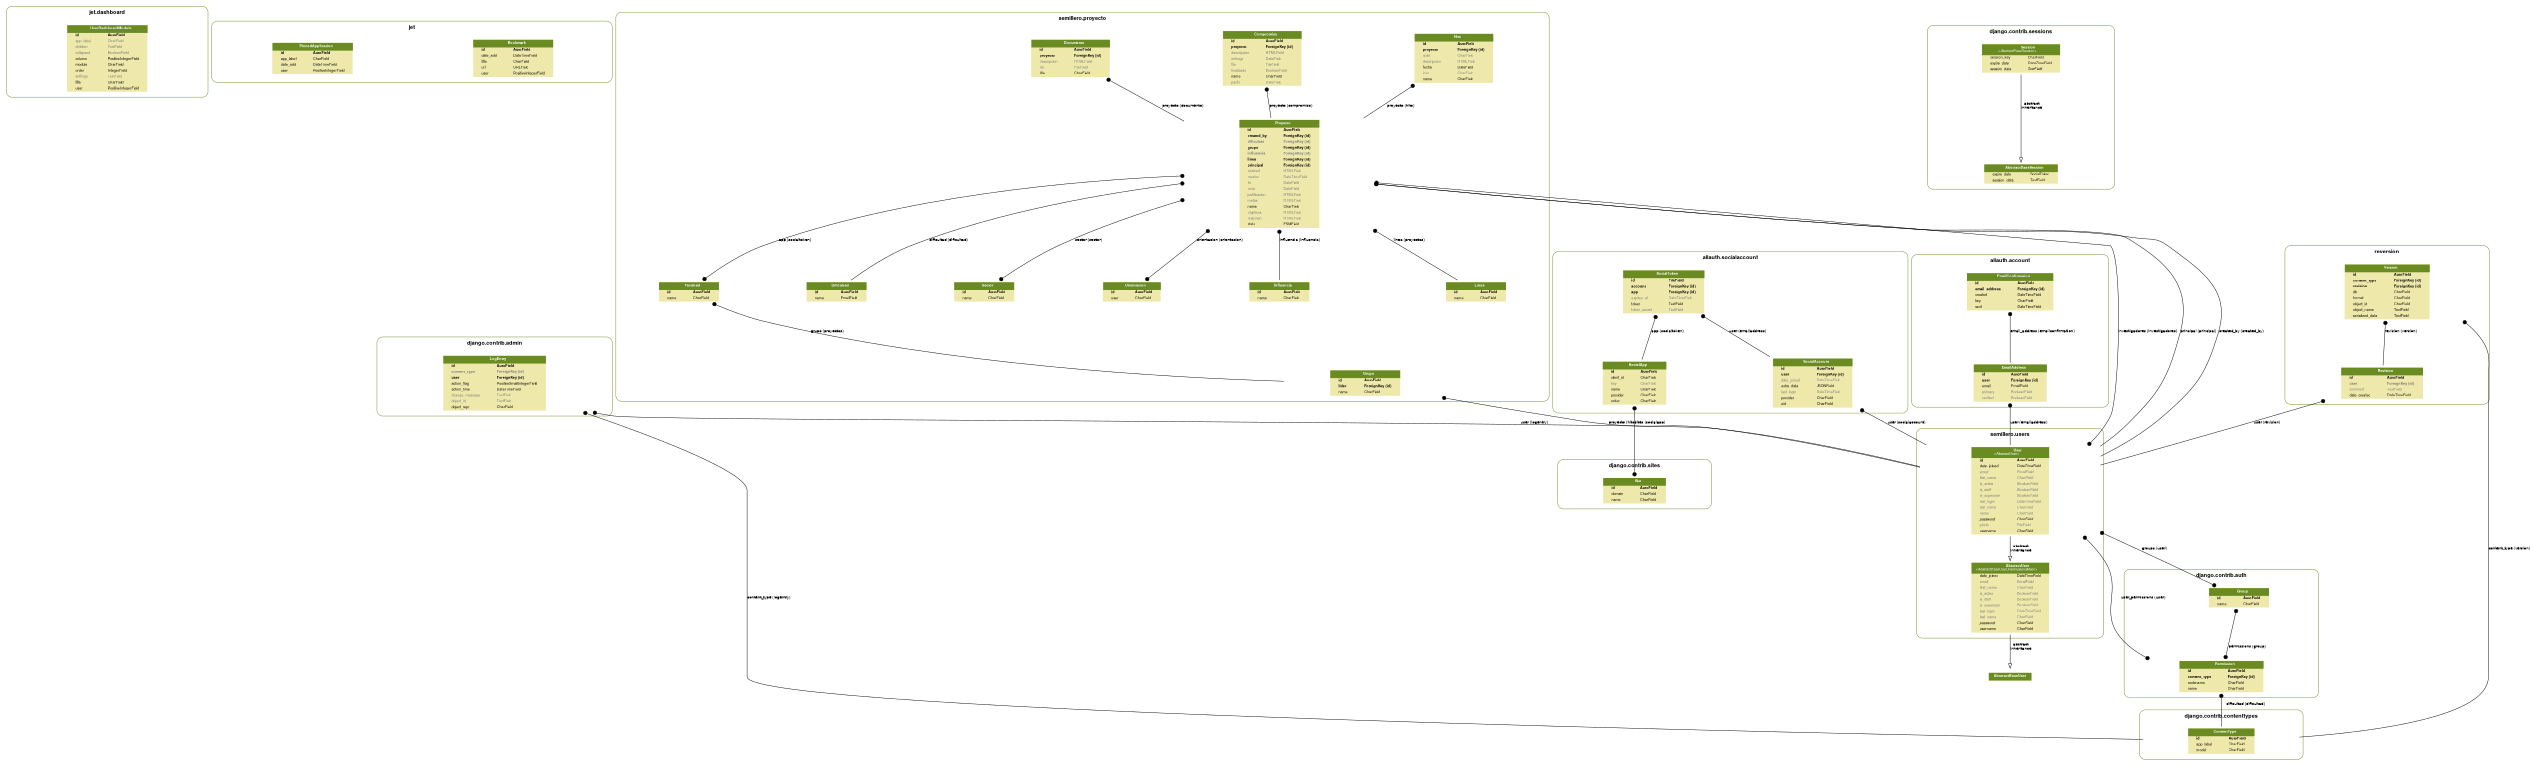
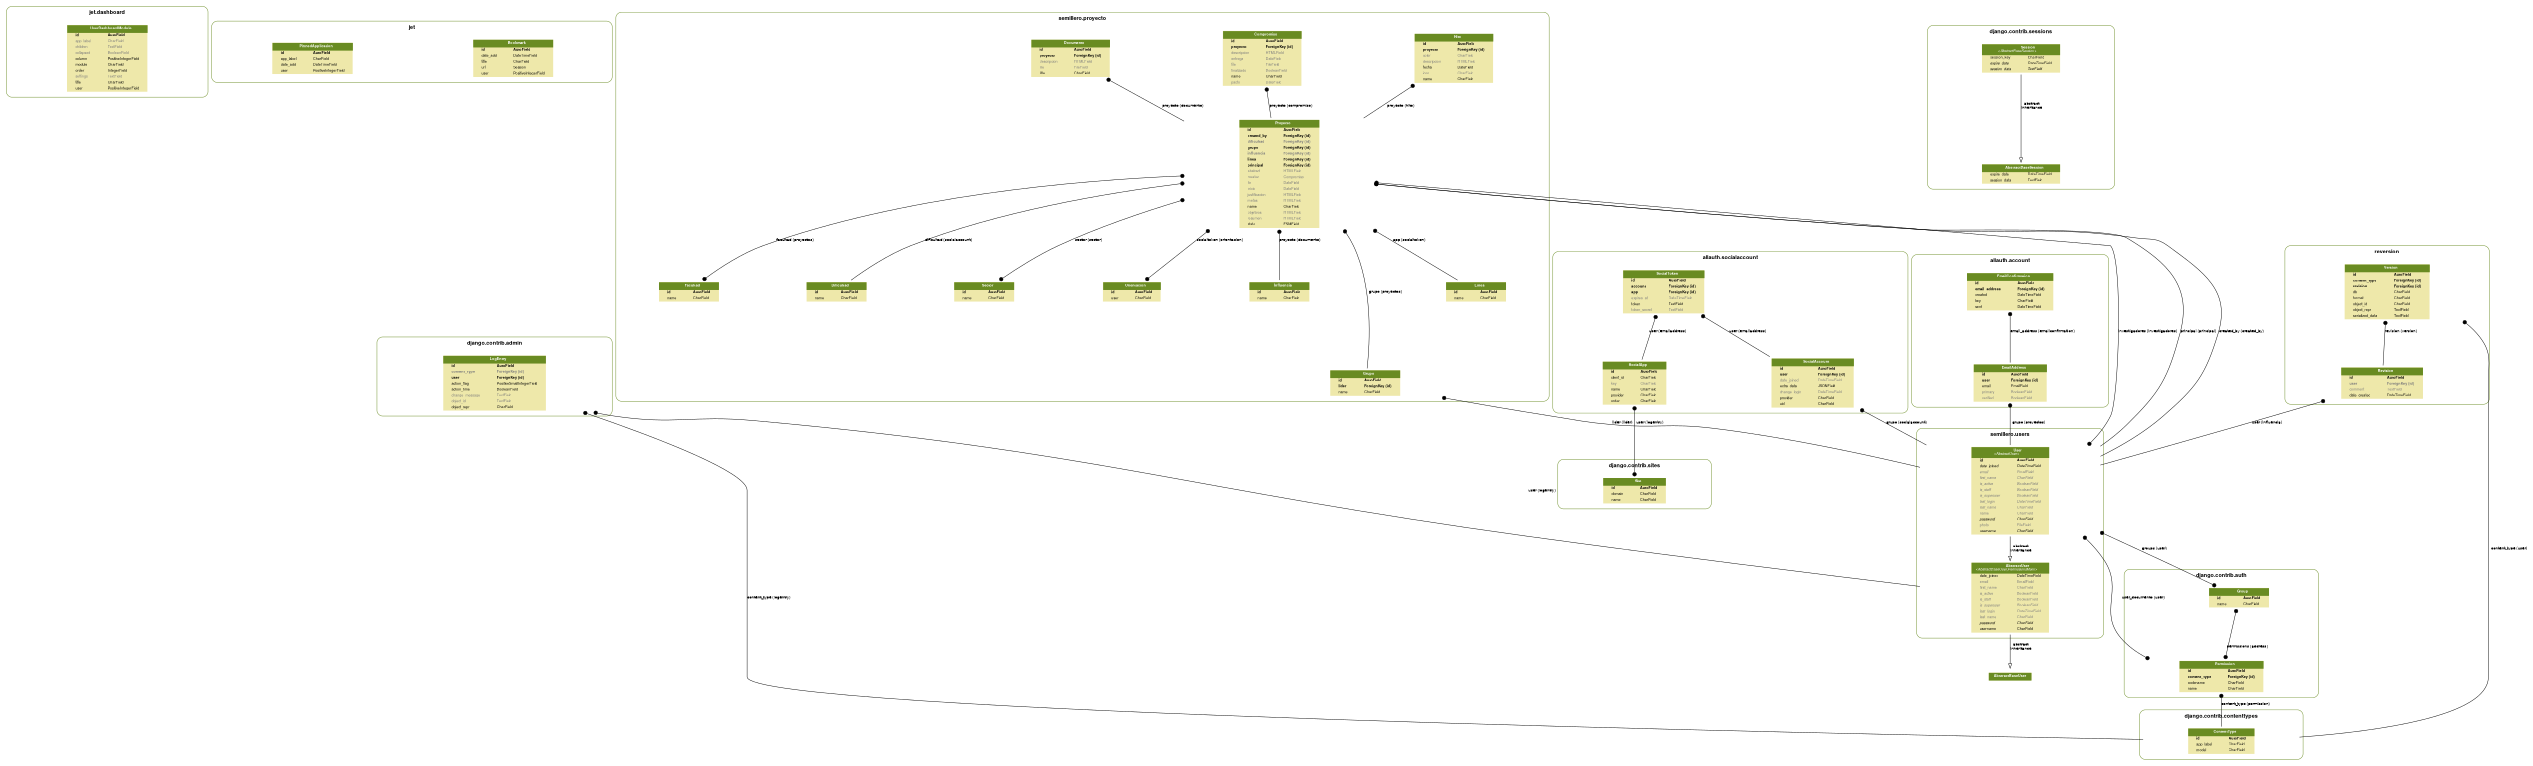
node "Bookmark": text "URLField" -> "Session"
node "AbstractBaseSession": text "SocialToken" -> "DateTimeField"
node "Proyecto": text "DateTimeField" -> "Compromiso"
edge "Proyecto" -- "Facultad": label "app (socialtoken)" -> "facultad (proyectos)"
edge "Proyecto" -- "Dificultad": label "dificultad (dificultad)" -> "dificultad (socialaccount)"
edge "Proyecto" -- "Orientacion": label "orientacion (orientacion)" -> "socialtoken (orientacion)"
edge "Proyecto" -- "Influencia": label "influencia (influencia)" -> "proyecto (documento)"
edge "Proyecto" -- "Linea": label "linea (proyectos)" -> "app (socialtoken)"
node "SocialToken": text "FileField" -> "AutoField"
node "Dificultad": text "EmailField" -> "CharField"
node "Version": text "object_name" -> "object_repr"
edge "SocialToken" -- "SocialApp": label "app (socialtoken)" -> "user (emailaddress)"
edge "Facultad" -- "Grupo": now "Proyecto" -- "Grupo"
node "LogEntry": text "DateTimeField" -> "BooleanField"
node "SocialAccount": text "last_login" -> "change_login"
edge "LogEntry" -- "User": now "LogEntry" -- "AbstractUser"
edge "Grupo" -- "User": label "proyecto (hito)" -> "lider (lider)"
edge "SocialApp" -- "Site": label "sites (socialapp)" -> "user (logentry)"
edge "SocialAccount" -- "User": label "user (socialaccount)" -> "grupo (socialaccount)"
edge "EmailAddress" -- "User": label "user (emailaddress)" -> "grupo (proyectos)"
edge "Revision" -- "User": label "user (revision)" -> "user (influencia)"
edge "Version" -- "ContentType": label "content_type (version)" -> "content_type (user)"
edge "User" -- "Permission": label "user_permissions (user)" -> "user_documento (user)"
edge "Group" -- "Permission": label "permissions (group)" -> "permissions (address)"
edge "Permission" -- "ContentType": label "dificultad (dificultad)" -> "content_type (permission)"
